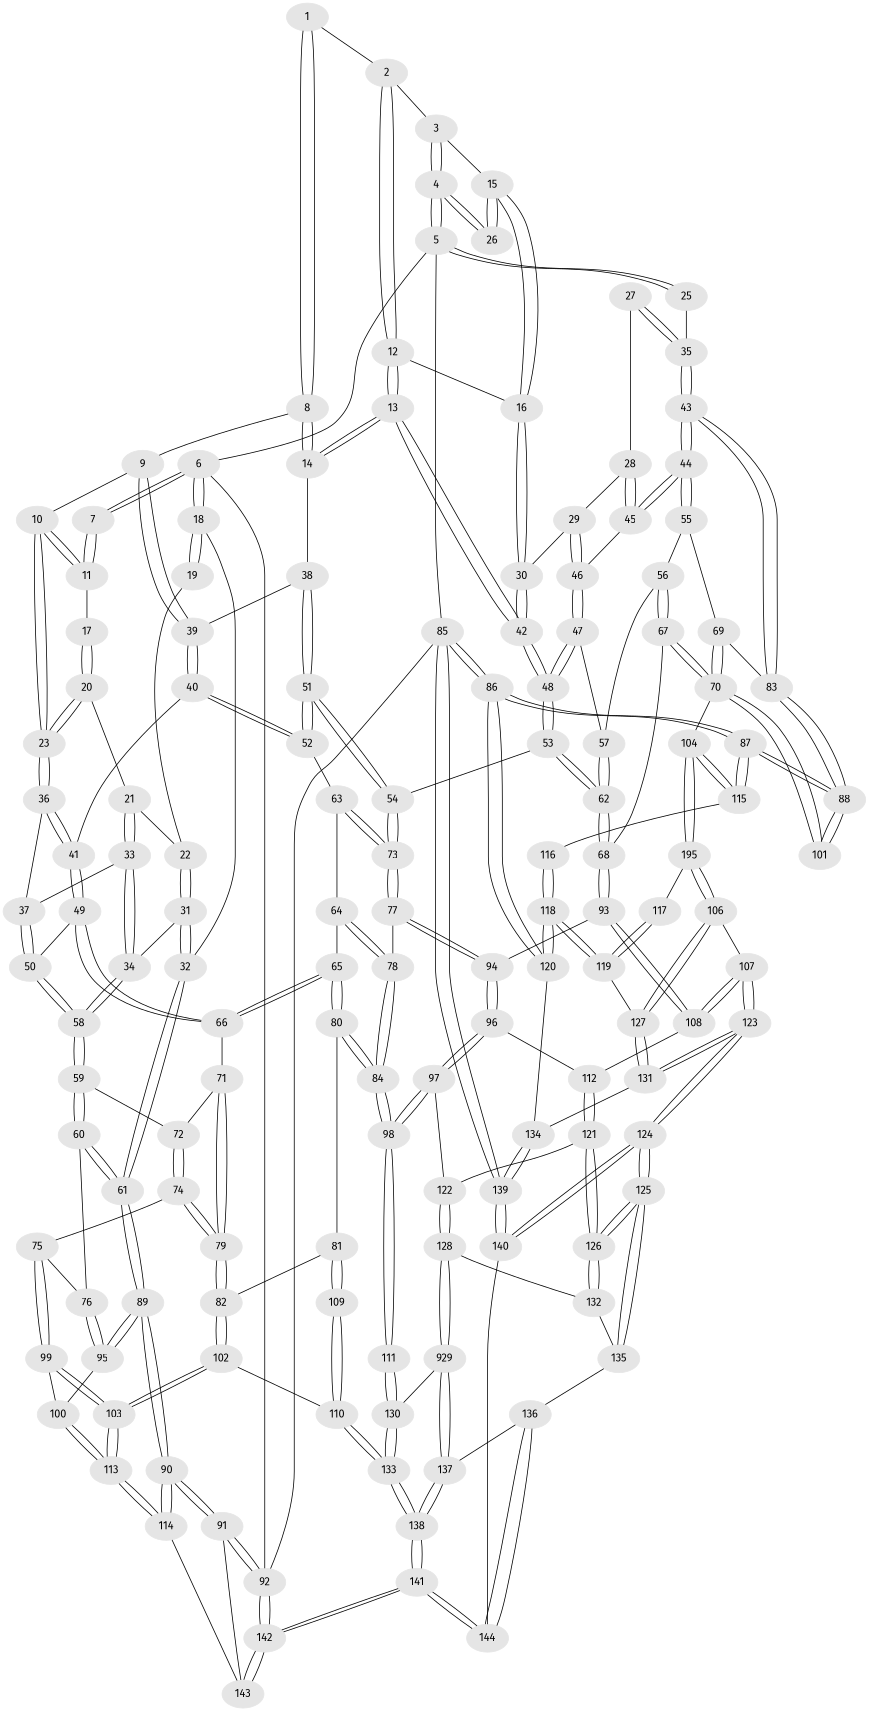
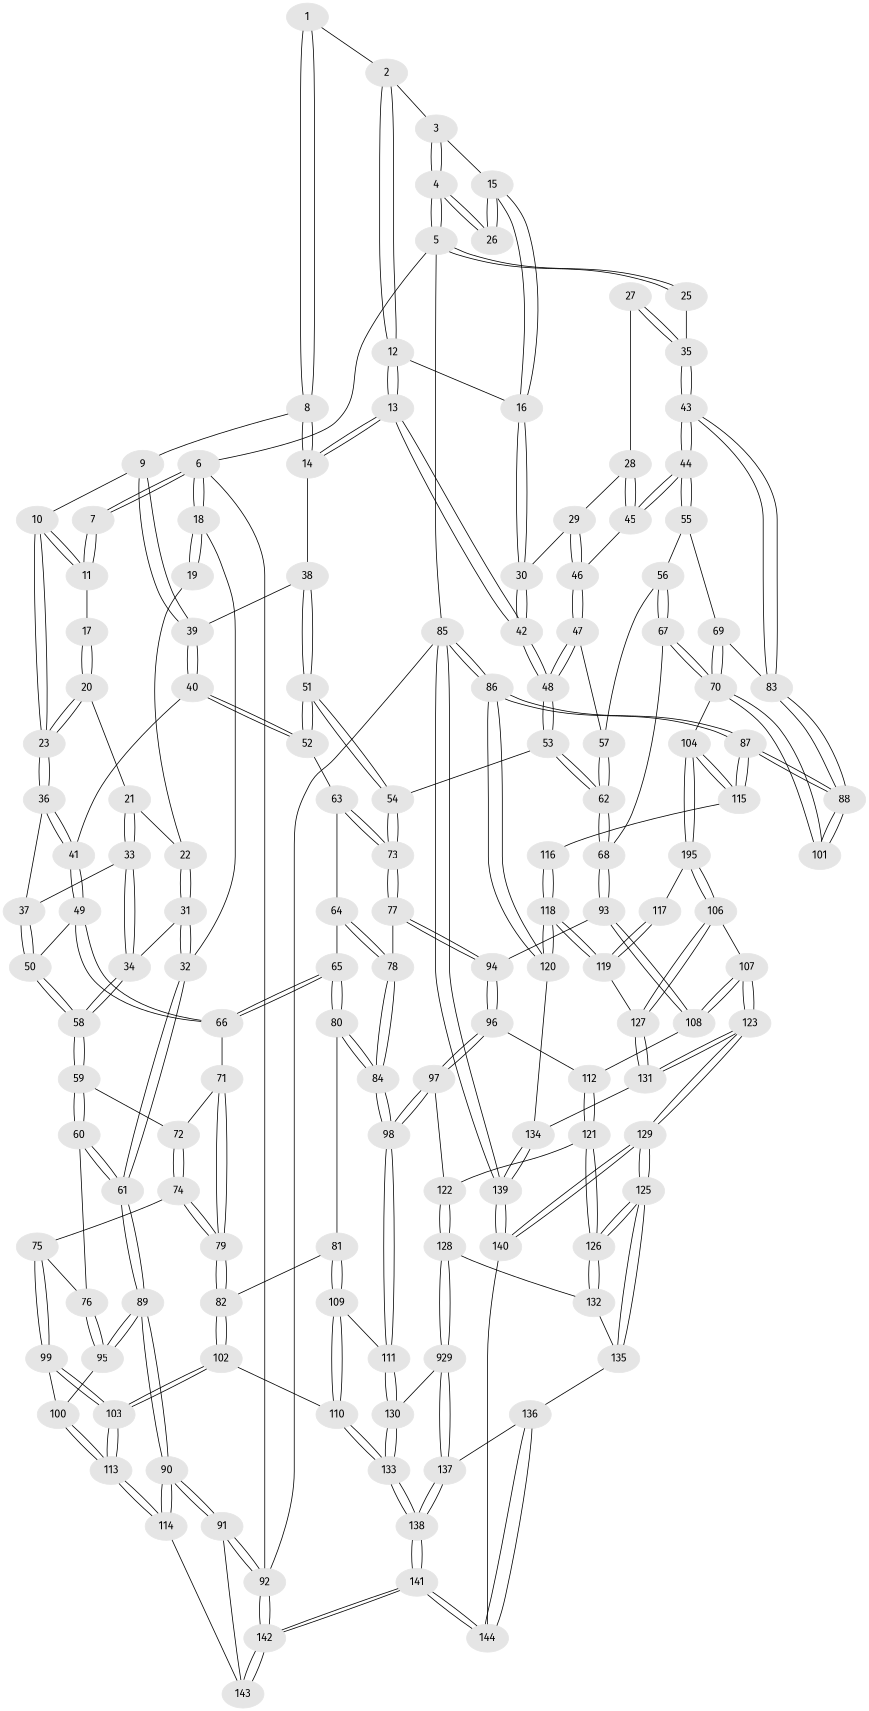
node "124": label "124" -> "129"
edge "109" -- "111": added
